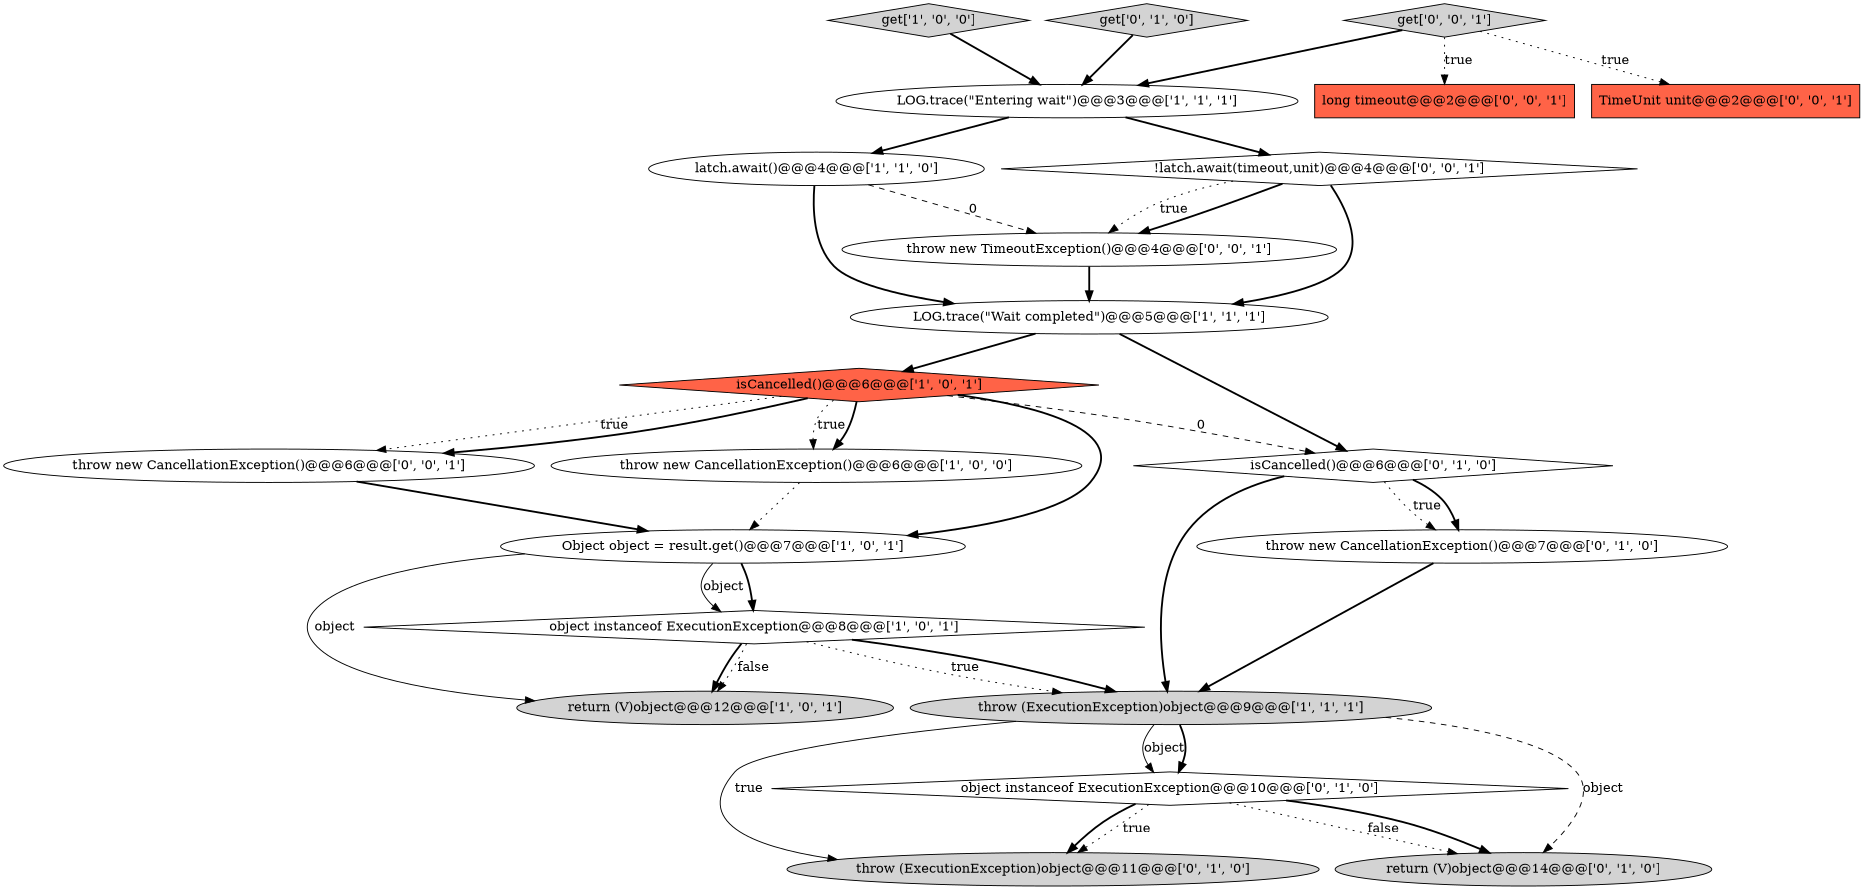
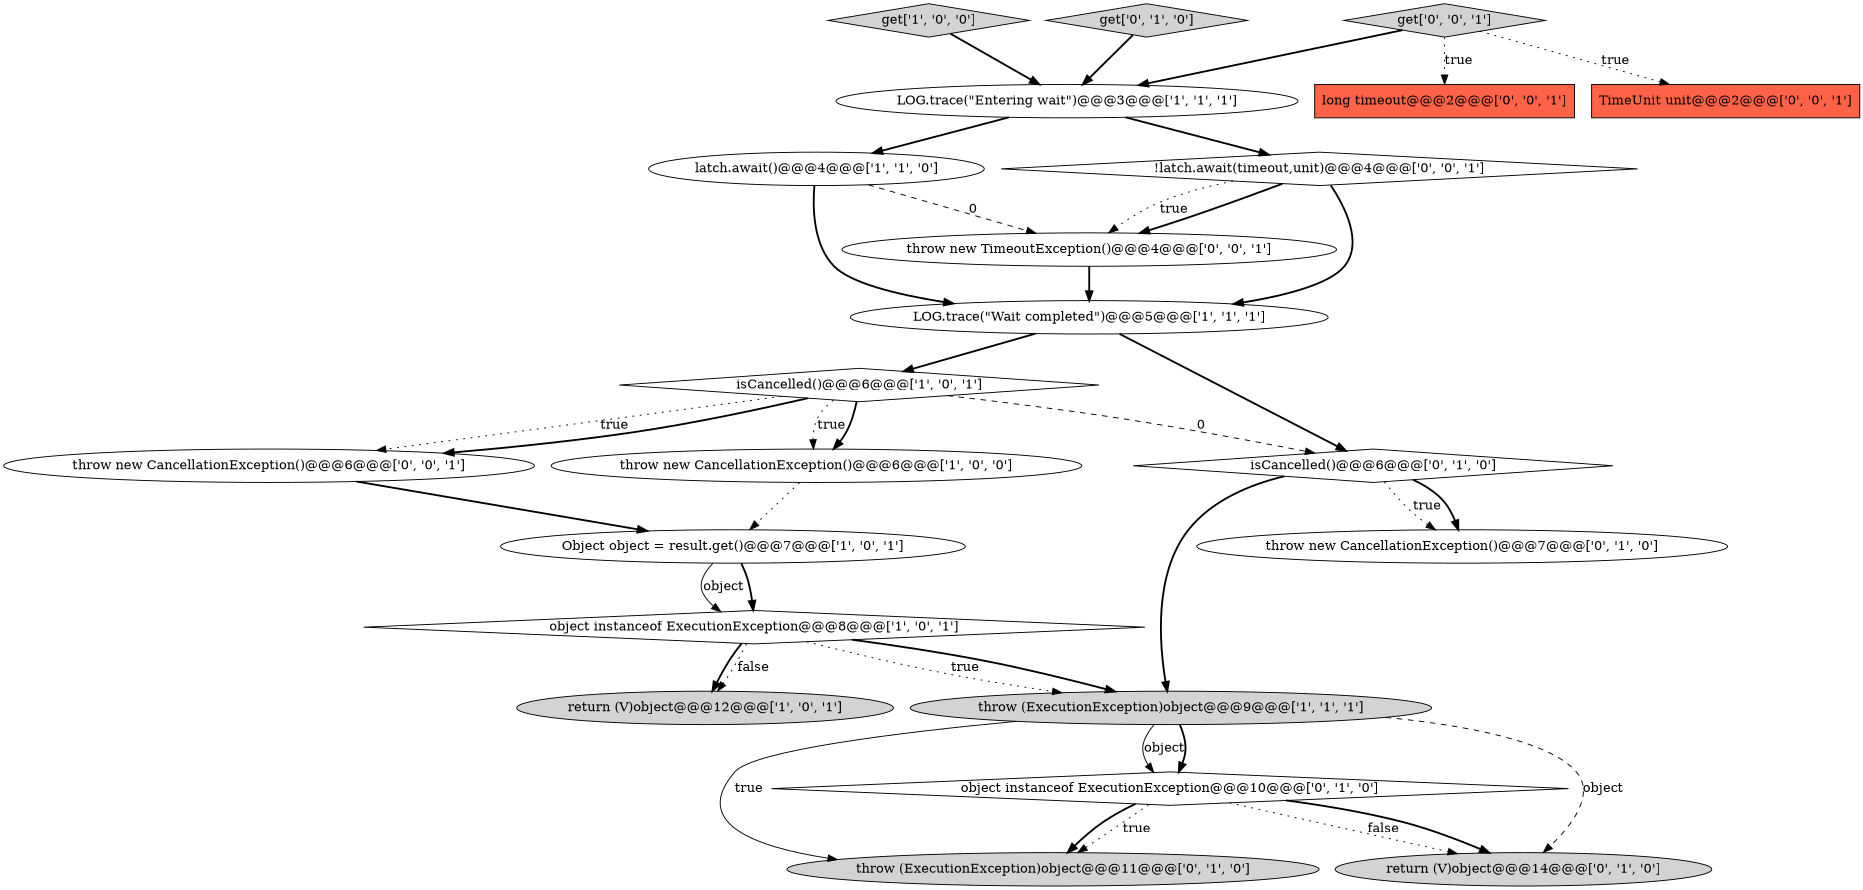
node "isCancelled()@@@6@@@['1', '0', '1']": fillcolor tomato -> white
edge "isCancelled()@@@6@@@['1', '0', '1']" -> "Object object = result.get()@@@7@@@['1', '0', '1']": removed
edge "throw new CancellationException()@@@7@@@['0', '1', '0']" -> "throw (ExecutionException)object@@@9@@@['1', '1', '1']": removed
edge "Object object = result.get()@@@7@@@['1', '0', '1']" -> "return (V)object@@@12@@@['1', '0', '1']": removed, label "object"
